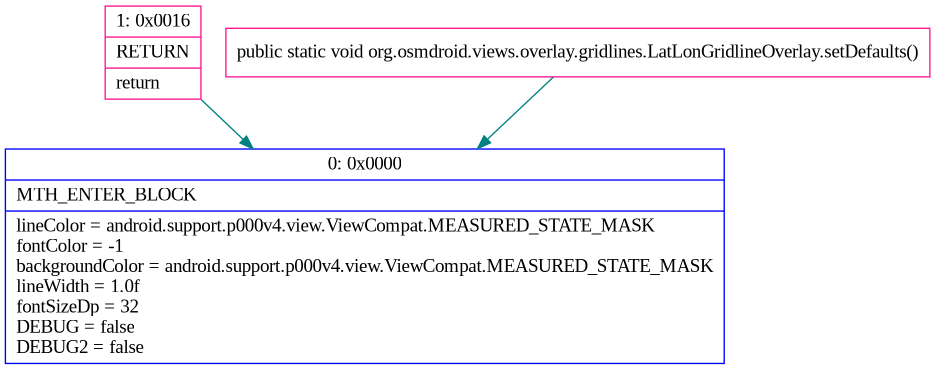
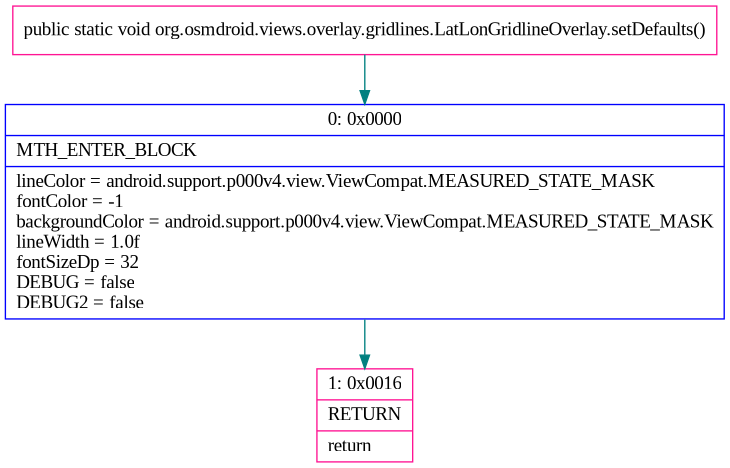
edge "1: 0x0016" -> "0: 0x0000": reversed
